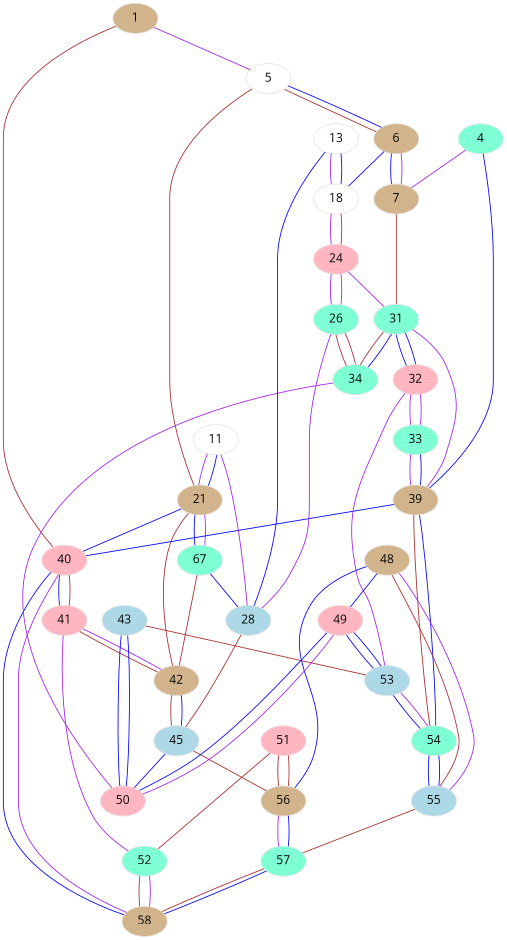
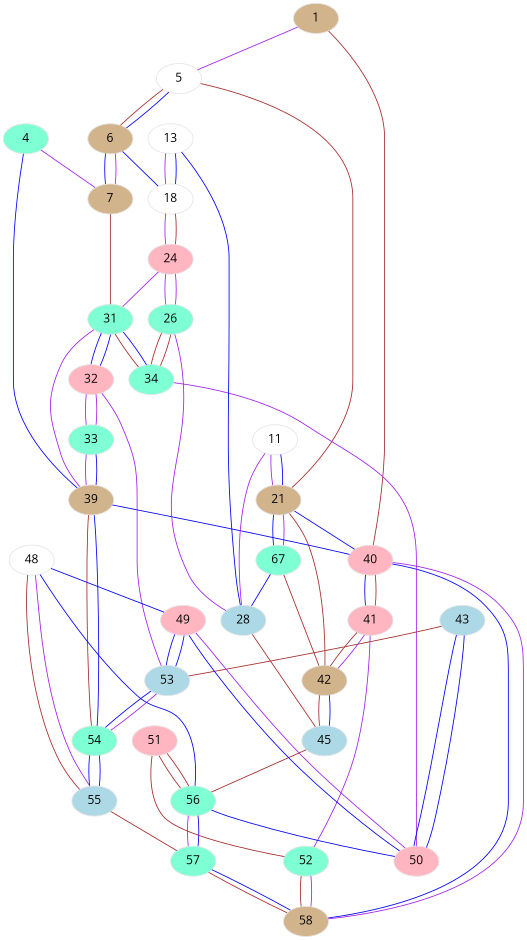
node "48": fillcolor tan -> white
edge "45" -- "50": now "56" -- "50"
node "56": fillcolor tan -> aquamarine
